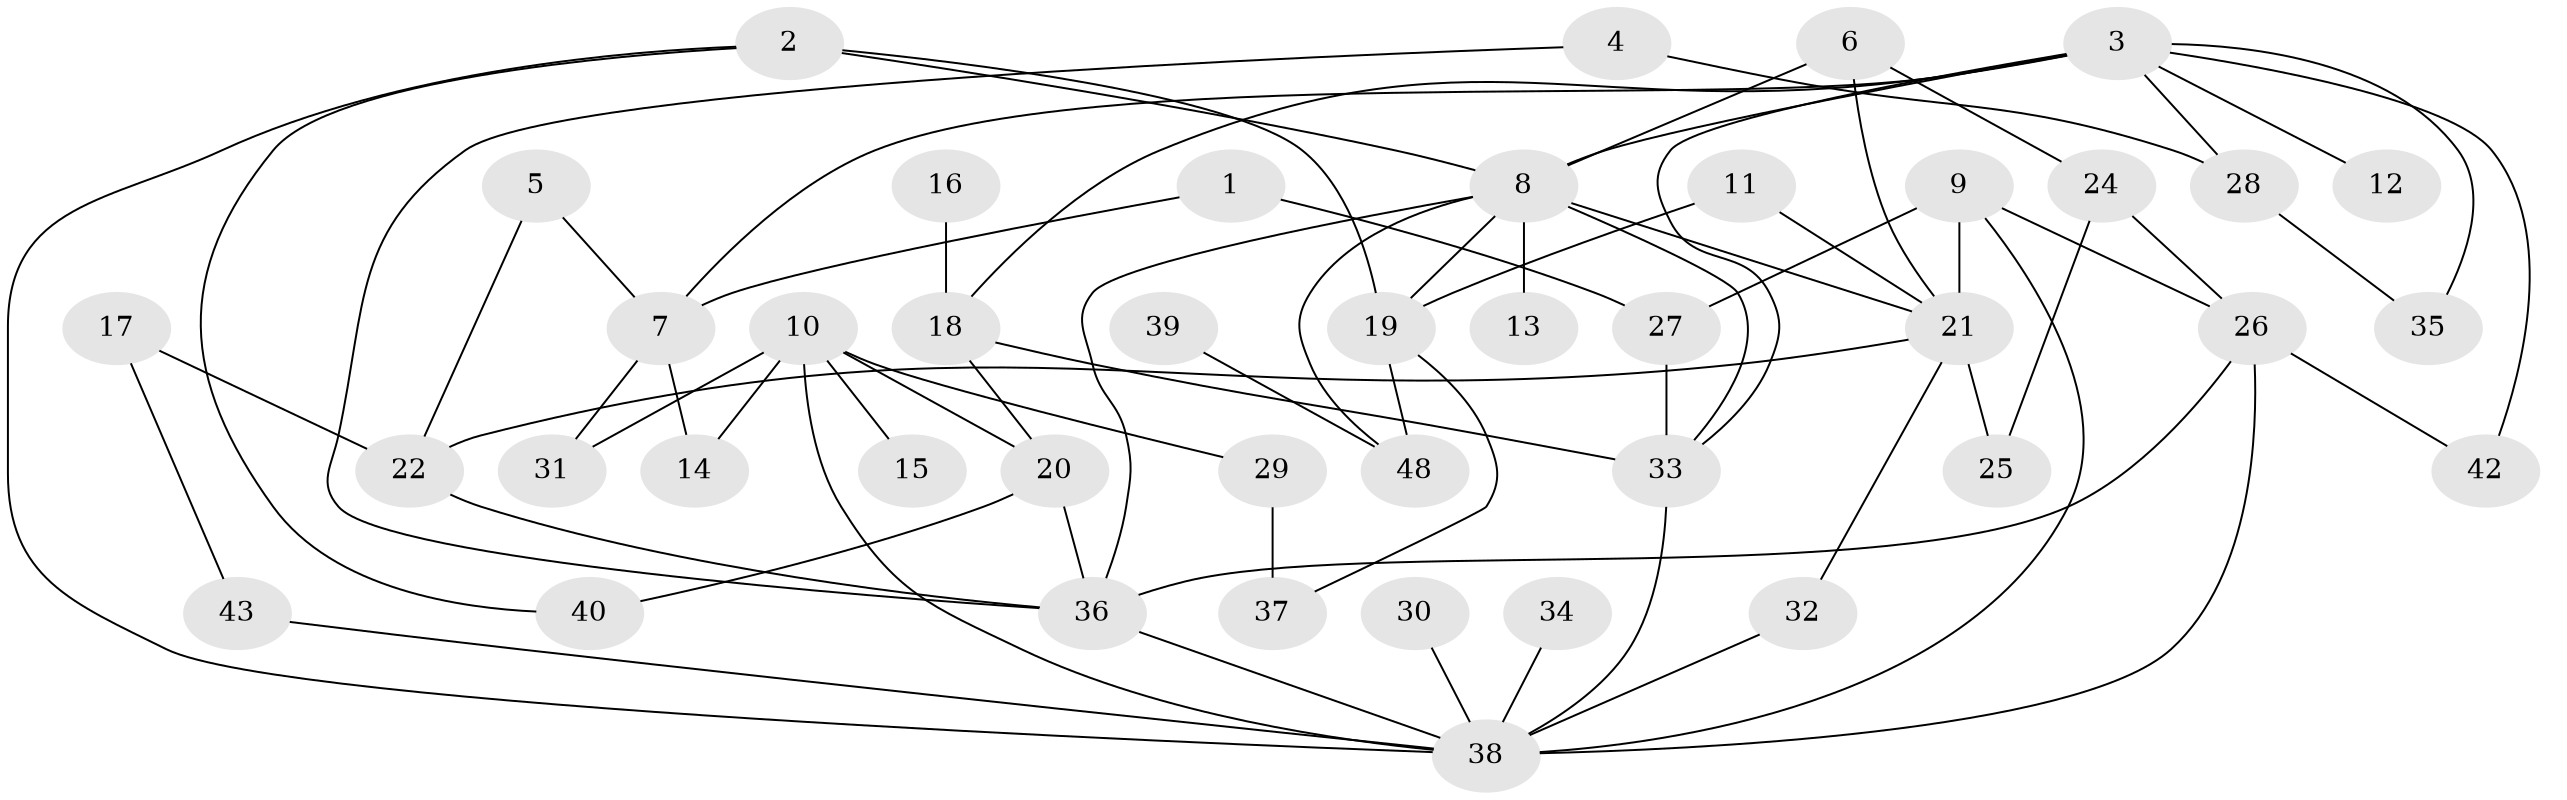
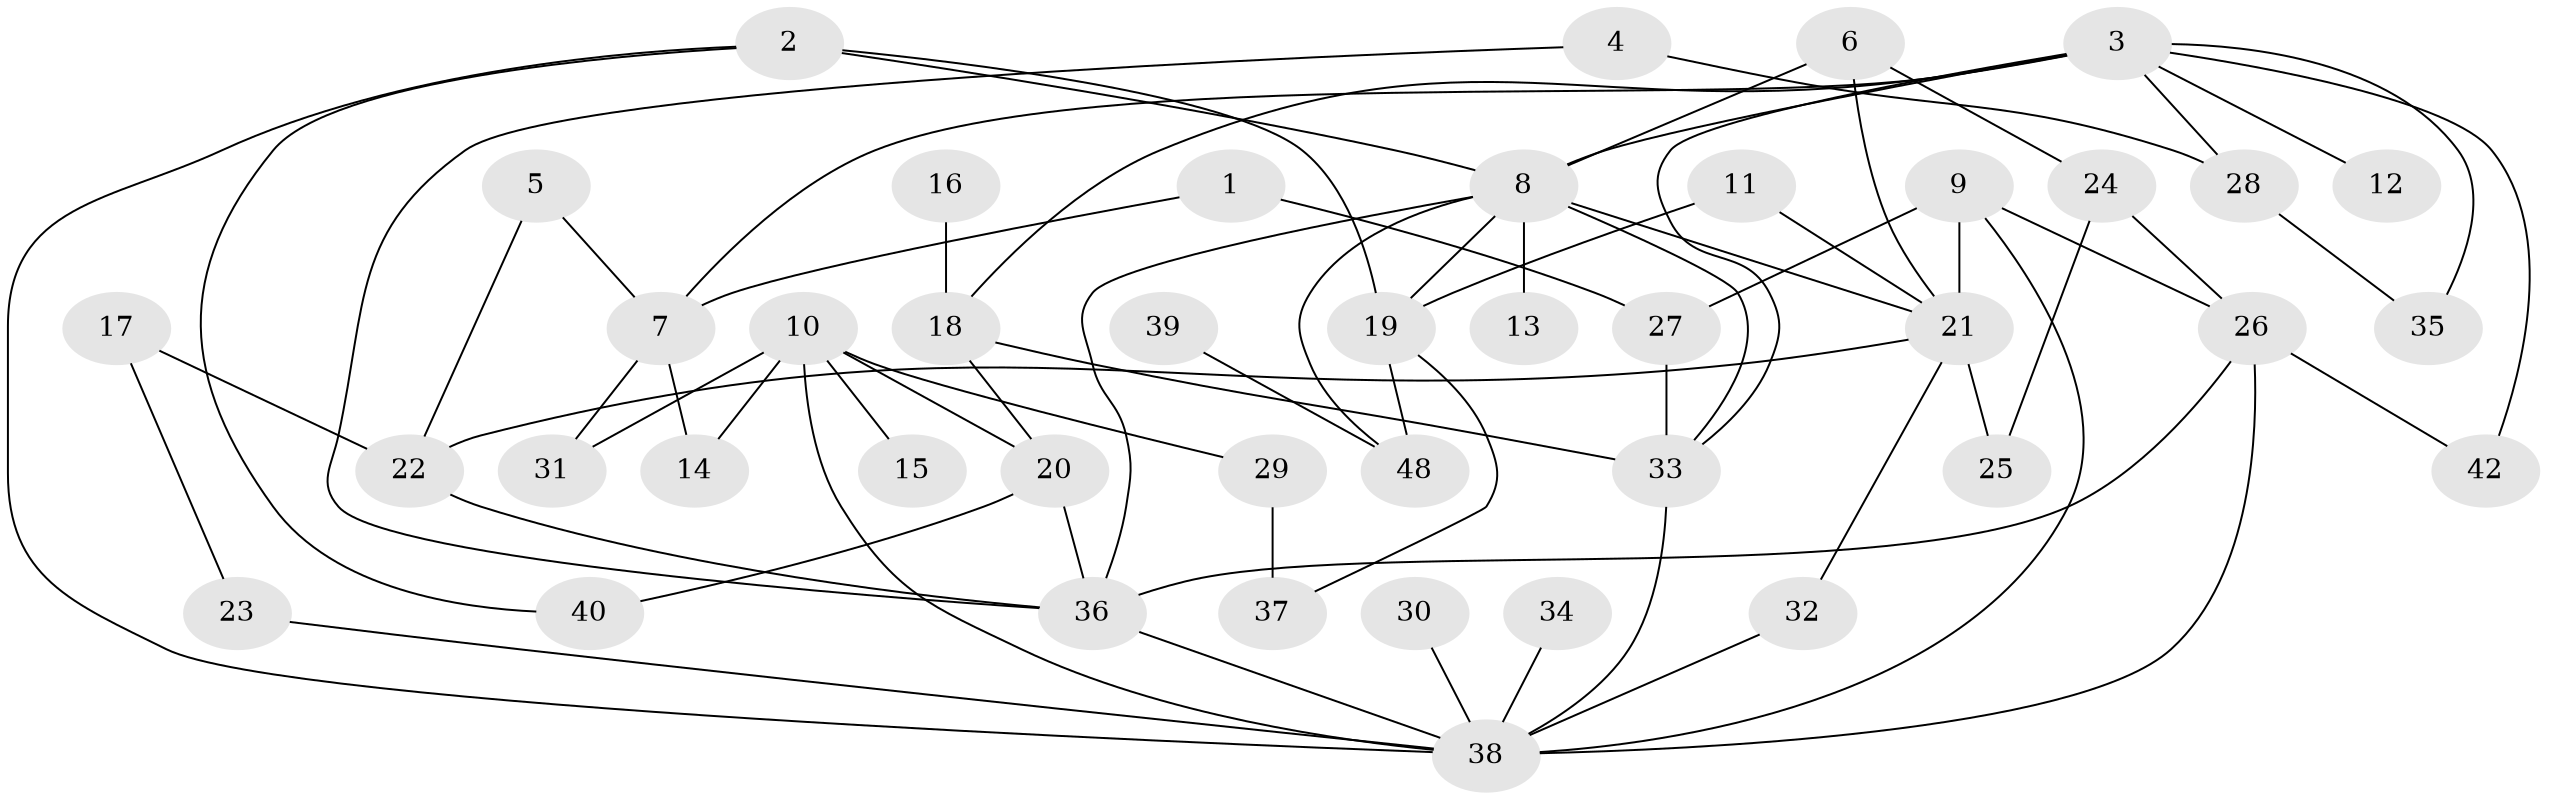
node "43": label "43" -> "23"
